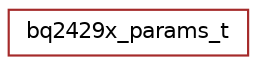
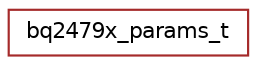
node "bq2429x_params_t": label "bq2429x_params_t" -> "bq2479x_params_t"
